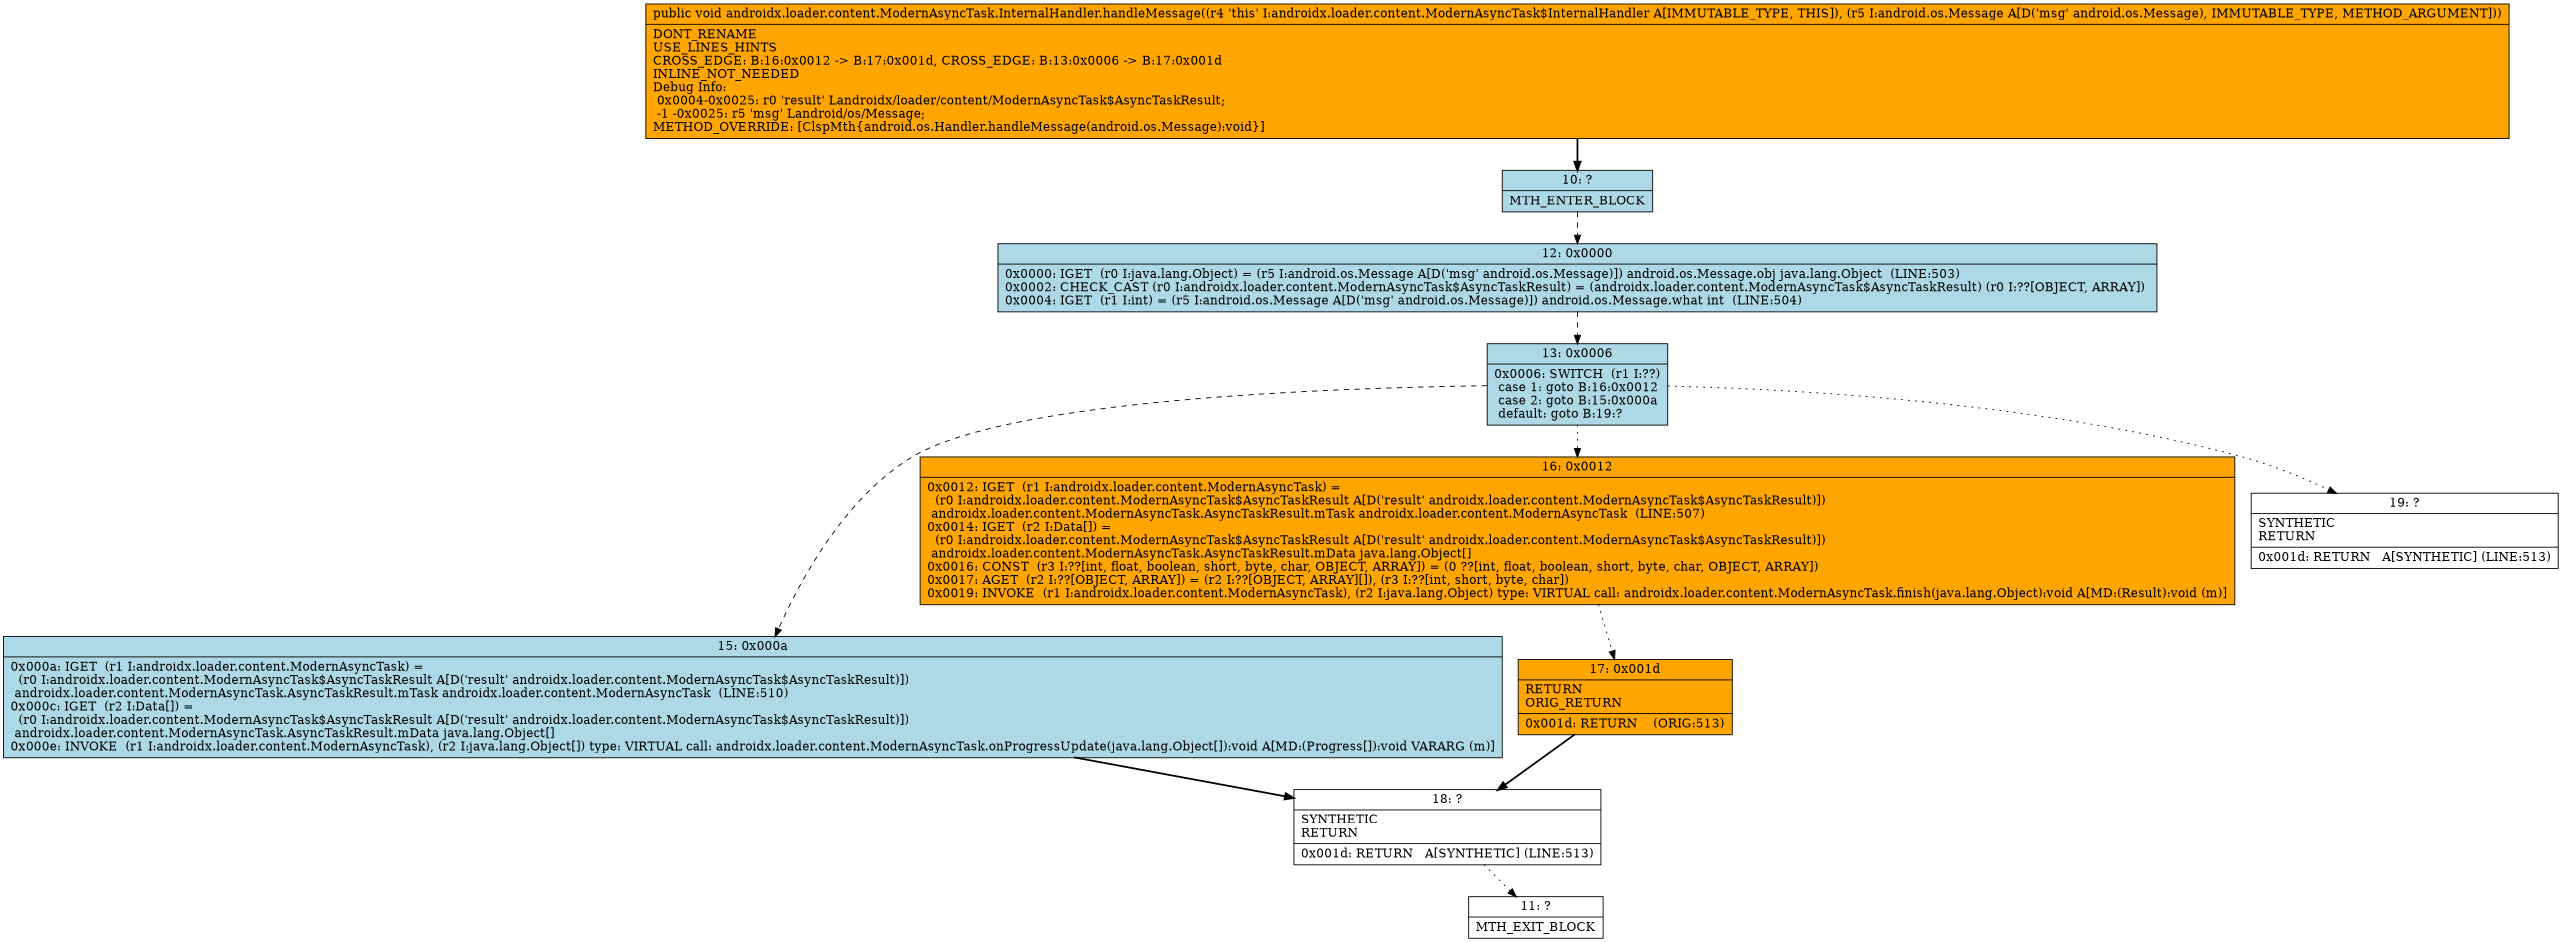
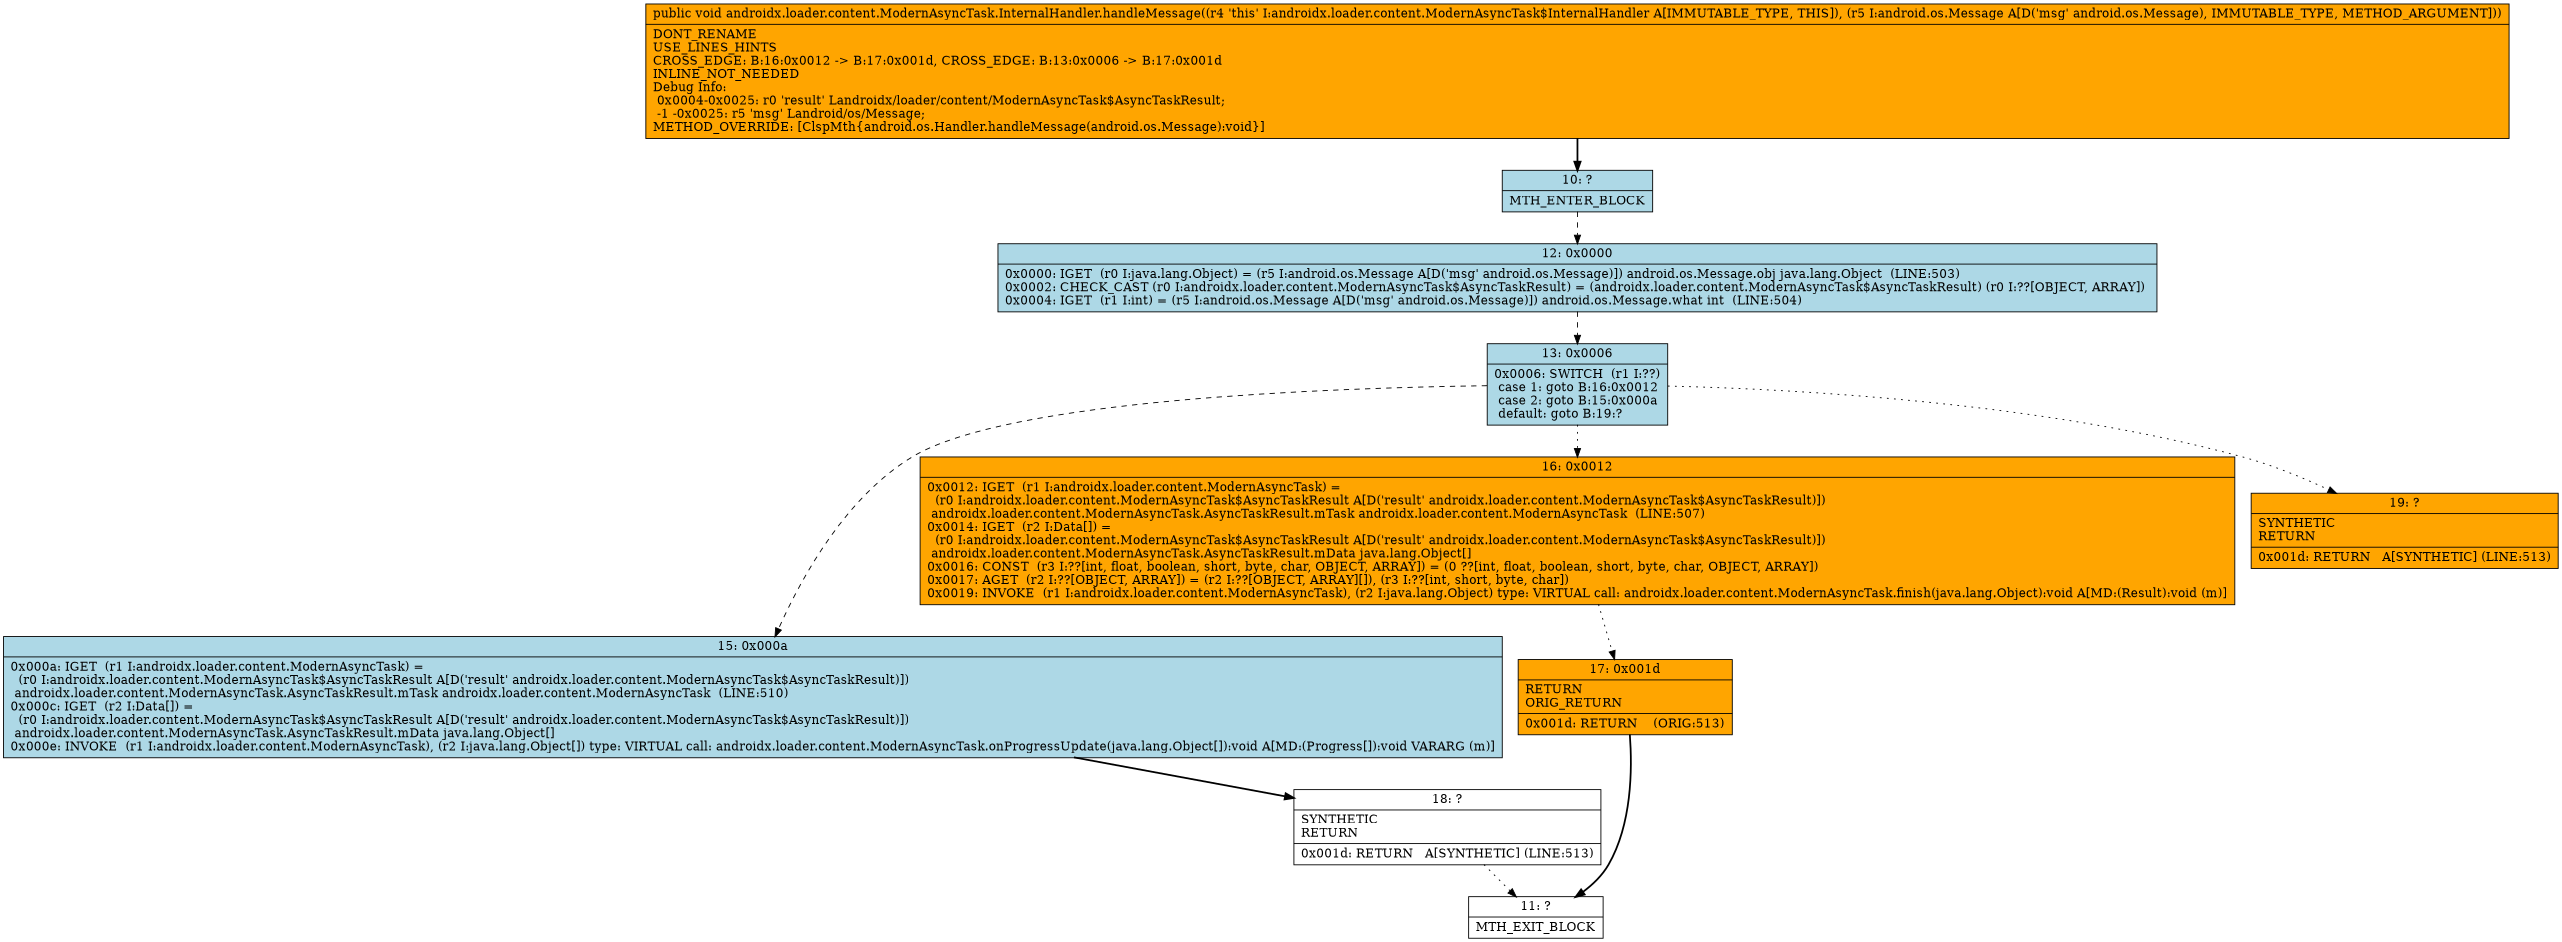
node "19: ?": fillcolor white -> orange
edge "17: 0x001d" -> "18: ?": now "17: 0x001d" -> "11: ?"
